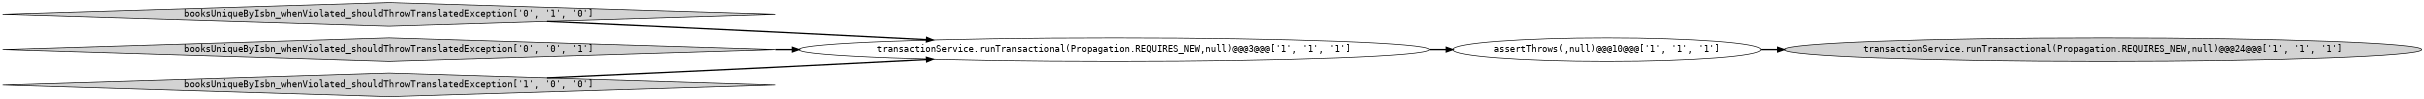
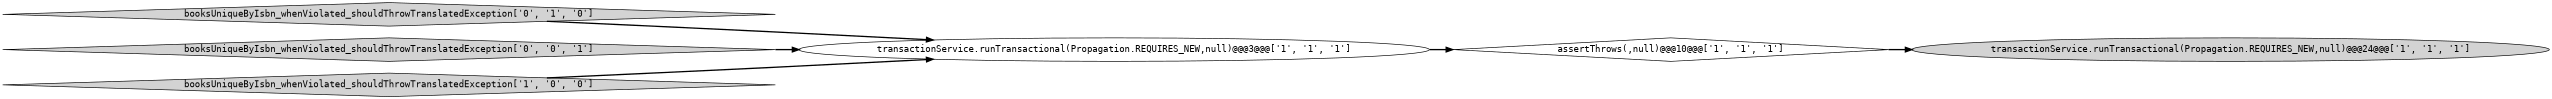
node "assertThrows(,null)@@@10@@@['1', '1', '1']": shape ellipse -> diamond
